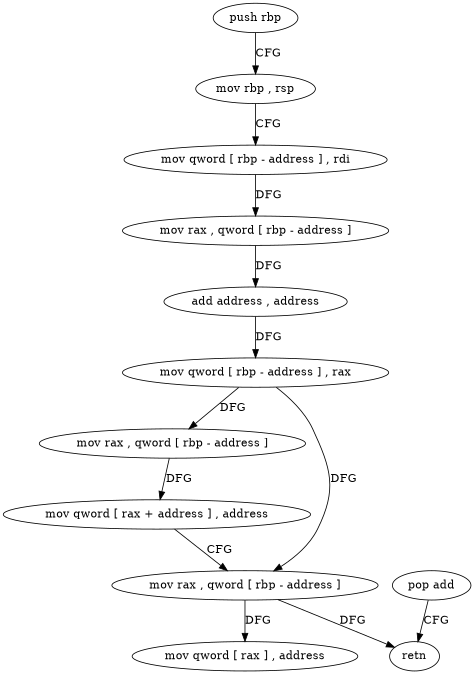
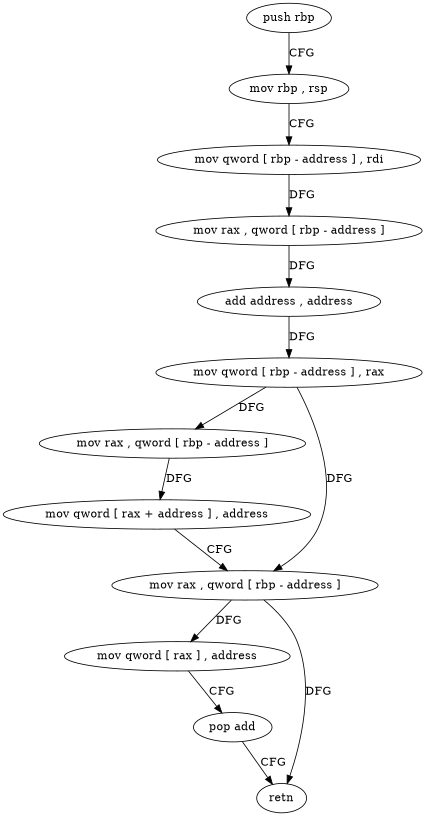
edge "mov qword [ rax ] , address" -> "pop add": added, label "CFG"
